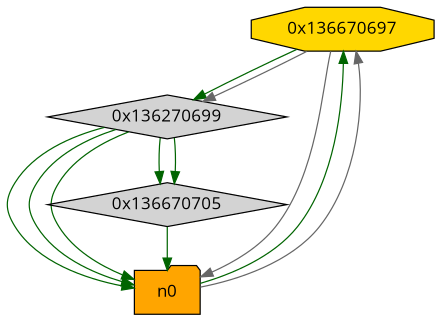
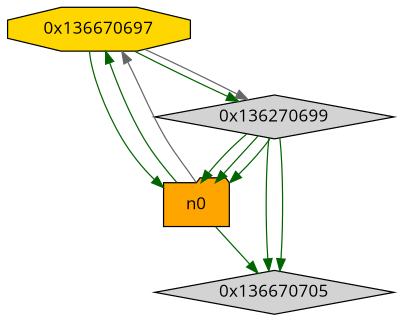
edge "0x136670697" -> "n0": color gray40 -> darkgreen
edge "0x136670705" -> "n0": reversed
